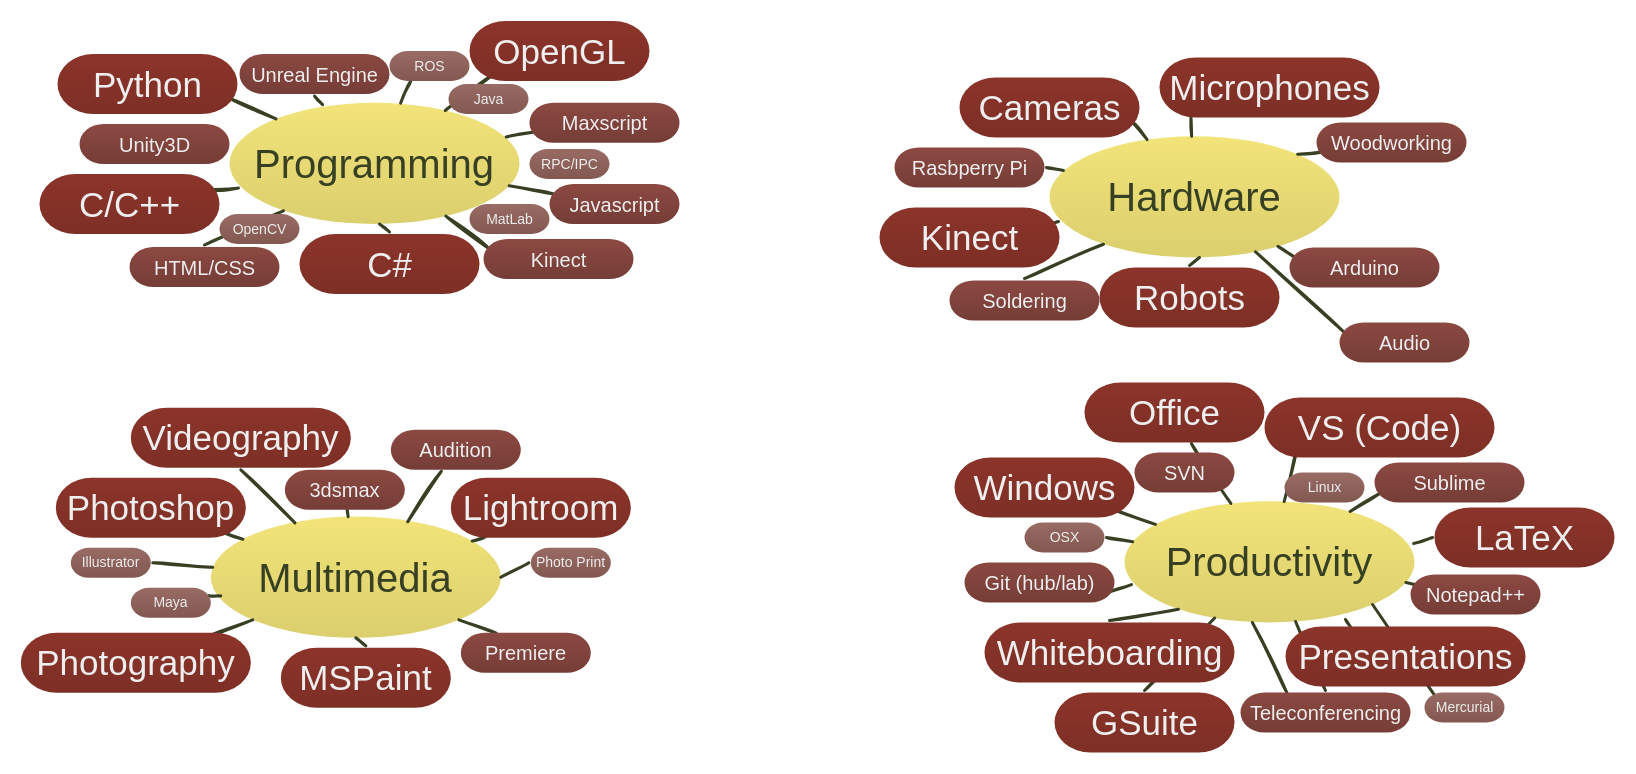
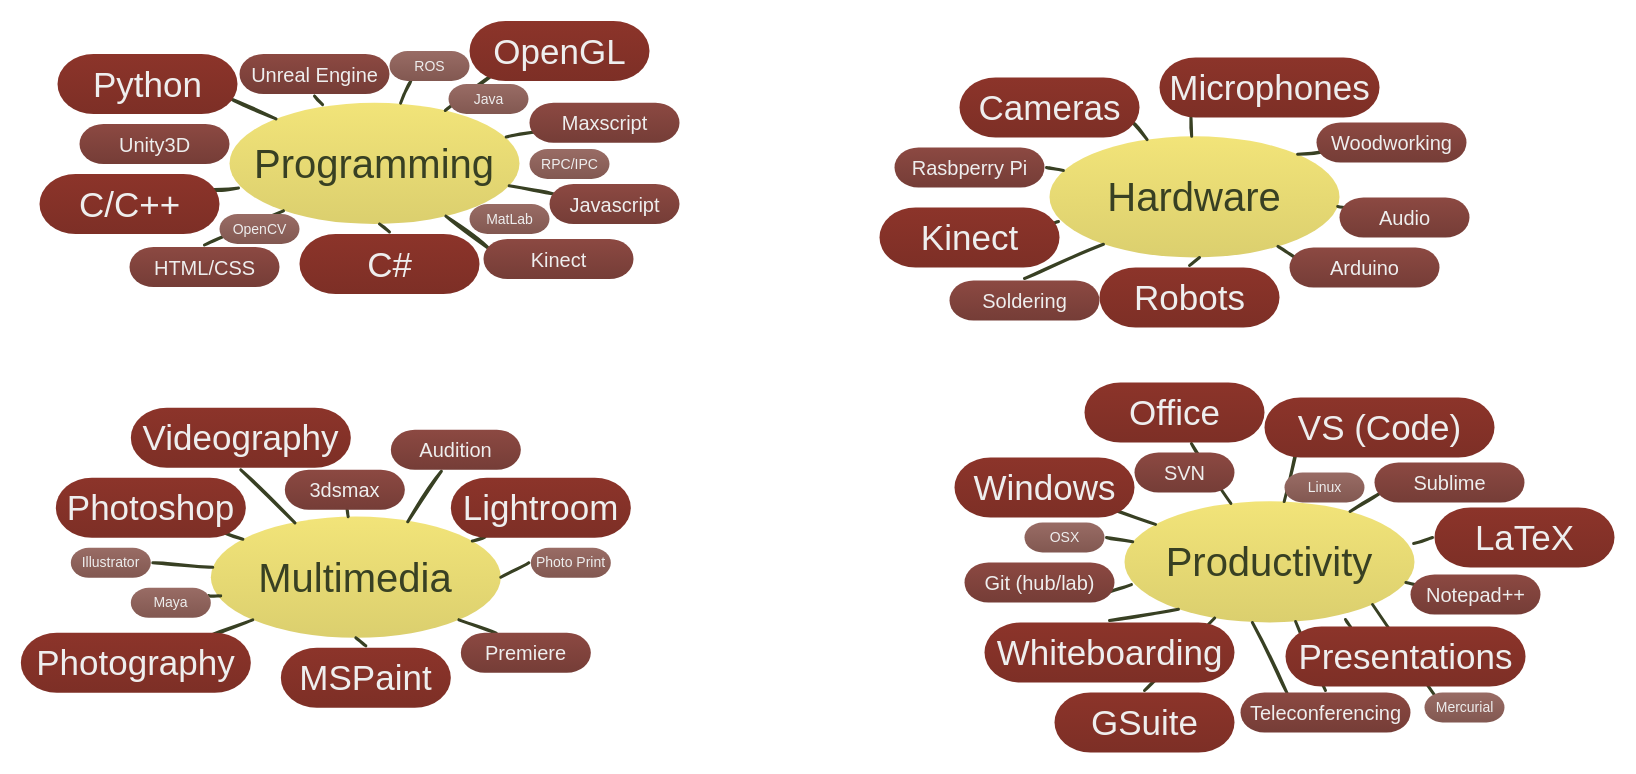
node "Audio": moved (1405, 343) -> (1405, 218)
